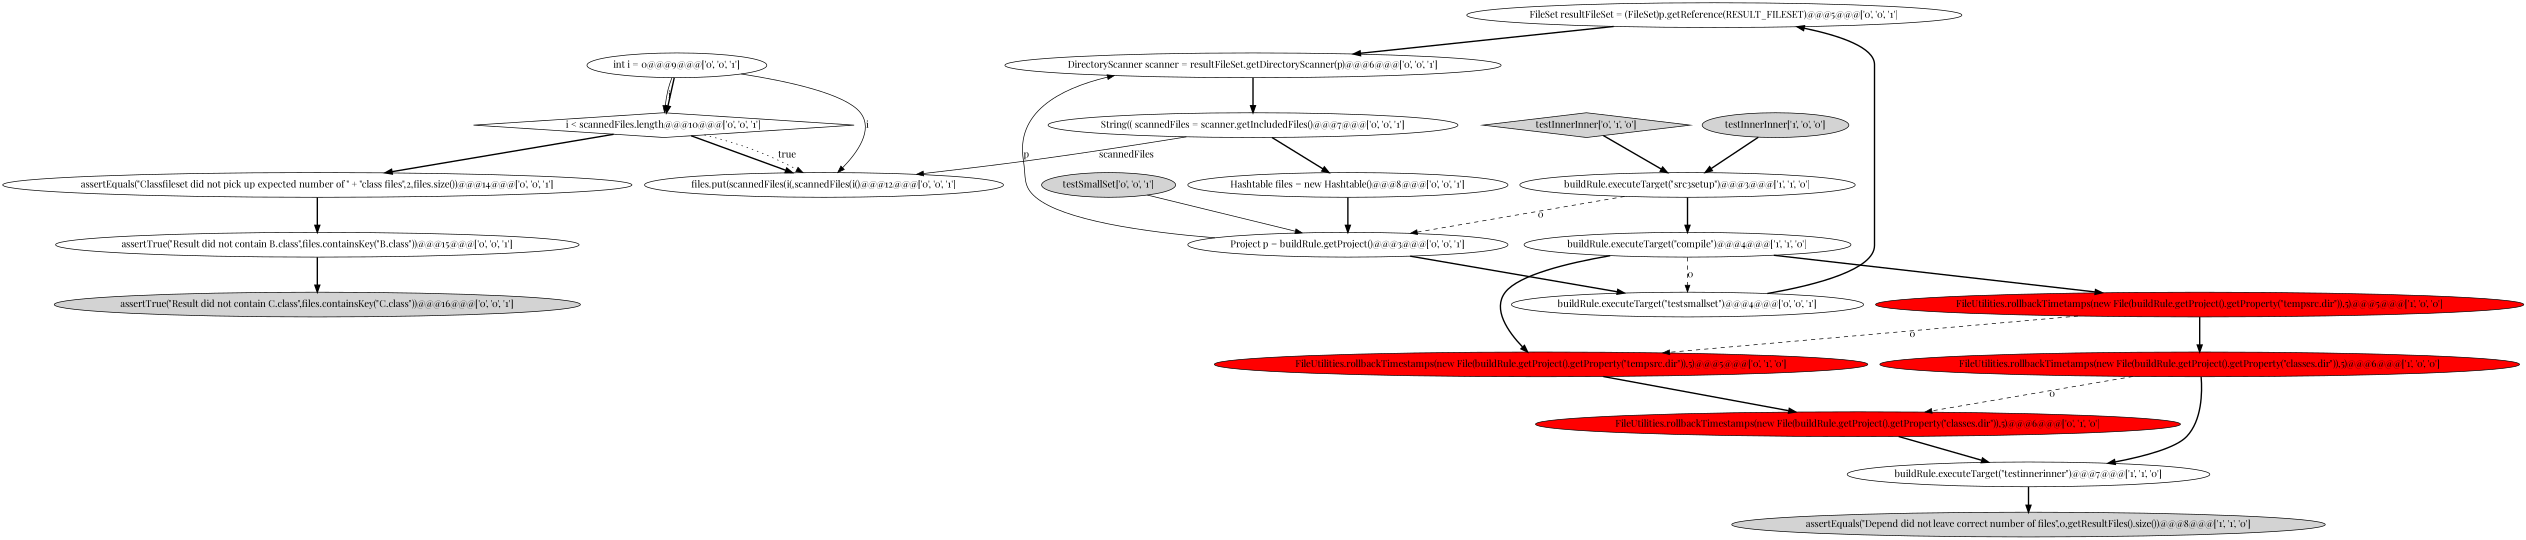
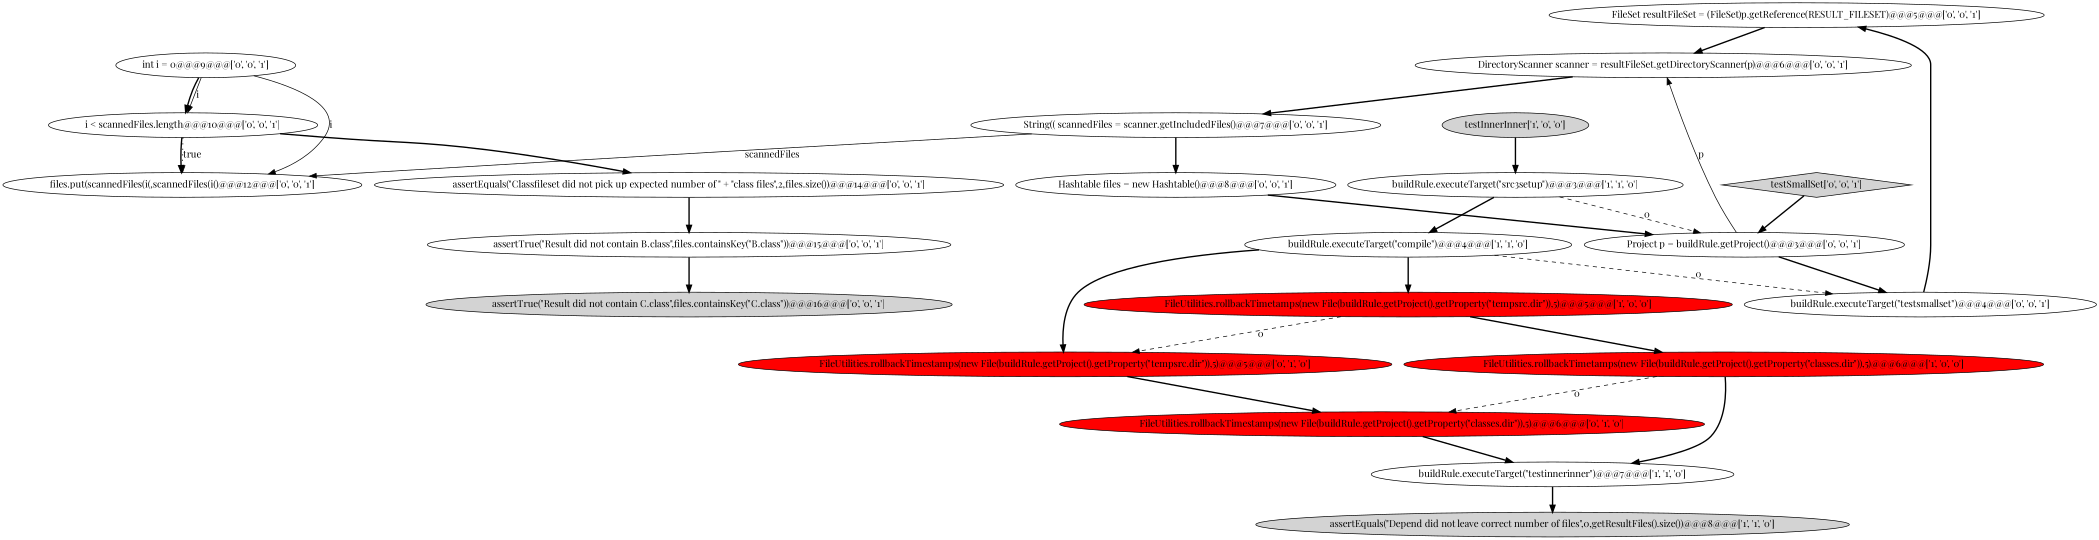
node "i < scannedFiles.length@@@10@@@['0', '0', '1']": shape diamond -> ellipse
node "testInnerInner['0', '1', '0']": removed
node "testSmallSet['0', '0', '1']": shape ellipse -> diamond
edge "testSmallSet['0', '0', '1']" -> "Project p = buildRule.getProject()@@@3@@@['0', '0', '1']": style solid -> bold
